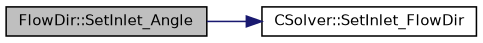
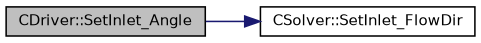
node "FlowDir::SetInlet_Angle": label "FlowDir::SetInlet_Angle" -> "CDriver::SetInlet_Angle"
